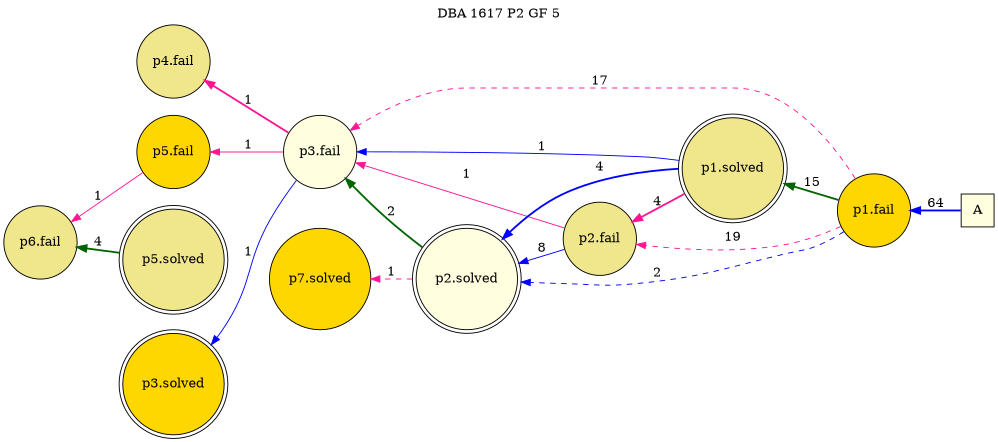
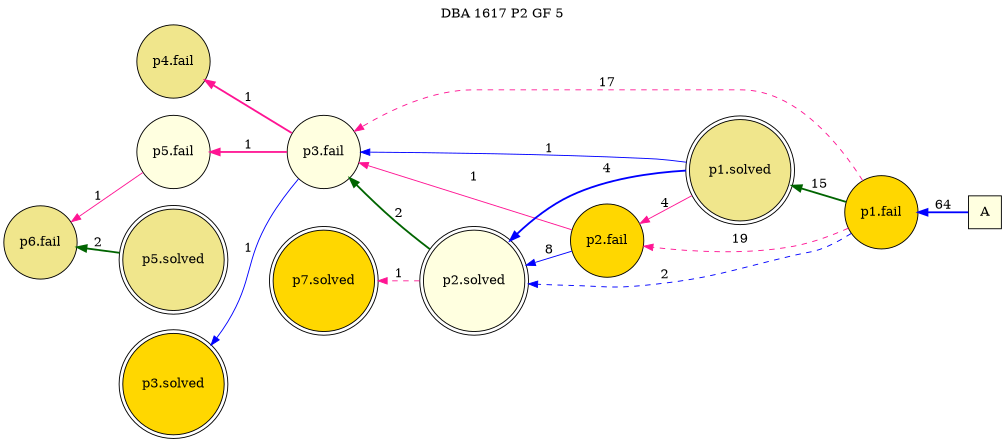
node "p5.fail": fillcolor gold -> lightyellow
edge "p3.fail" -> "p5.fail": style solid -> bold
edge "p1.solved" -> "p2.fail": style bold -> solid
node "p2.fail": fillcolor khaki -> gold
edge "p5.solved" -> "p6.fail": label "4" -> "2"
node "p7.solved": shape circle -> doublecircle
